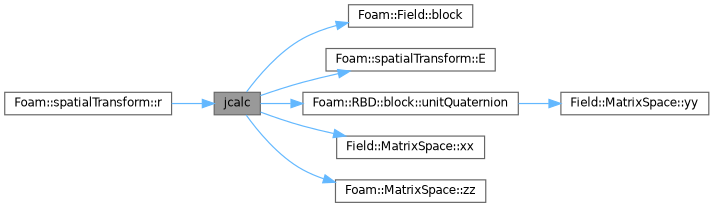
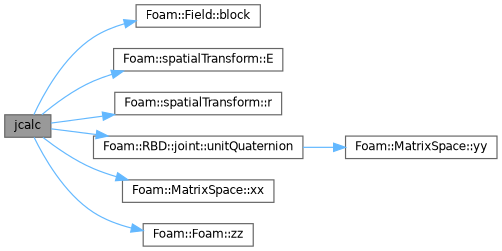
edge "Foam::spatialTransform::r" -> "jcalc": reversed
node "Foam::RBD::block::unitQuaternion": label "Foam::RBD::block::unitQuaternion" -> "Foam::RBD::joint::unitQuaternion"
node "Field::MatrixSpace::yy": label "Field::MatrixSpace::yy" -> "Foam::MatrixSpace::yy"
node "Field::MatrixSpace::xx": label "Field::MatrixSpace::xx" -> "Foam::MatrixSpace::xx"
node "Foam::MatrixSpace::zz": label "Foam::MatrixSpace::zz" -> "Foam::Foam::zz"
